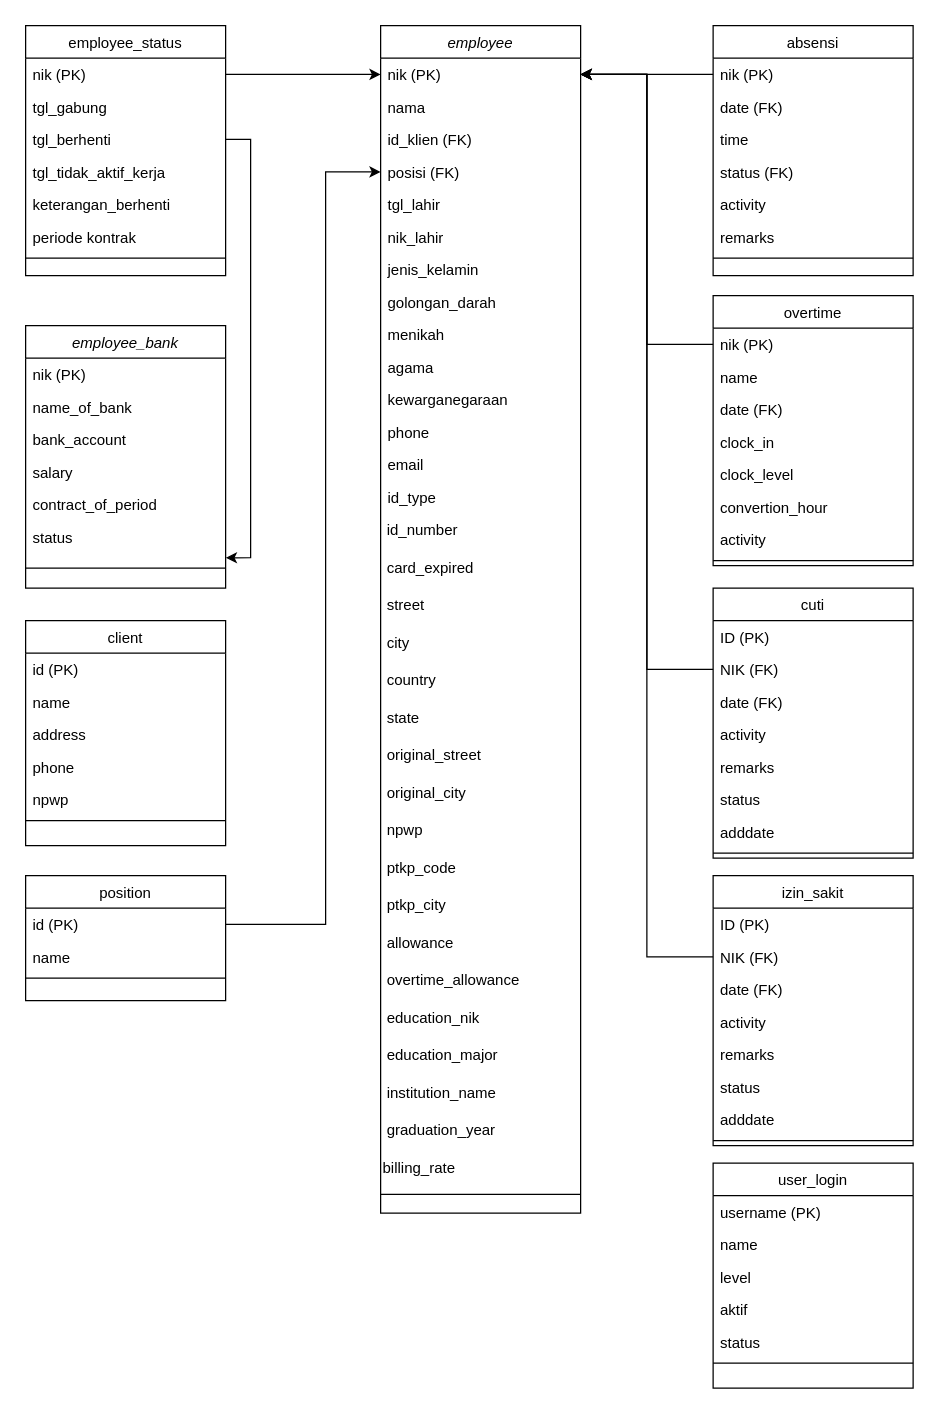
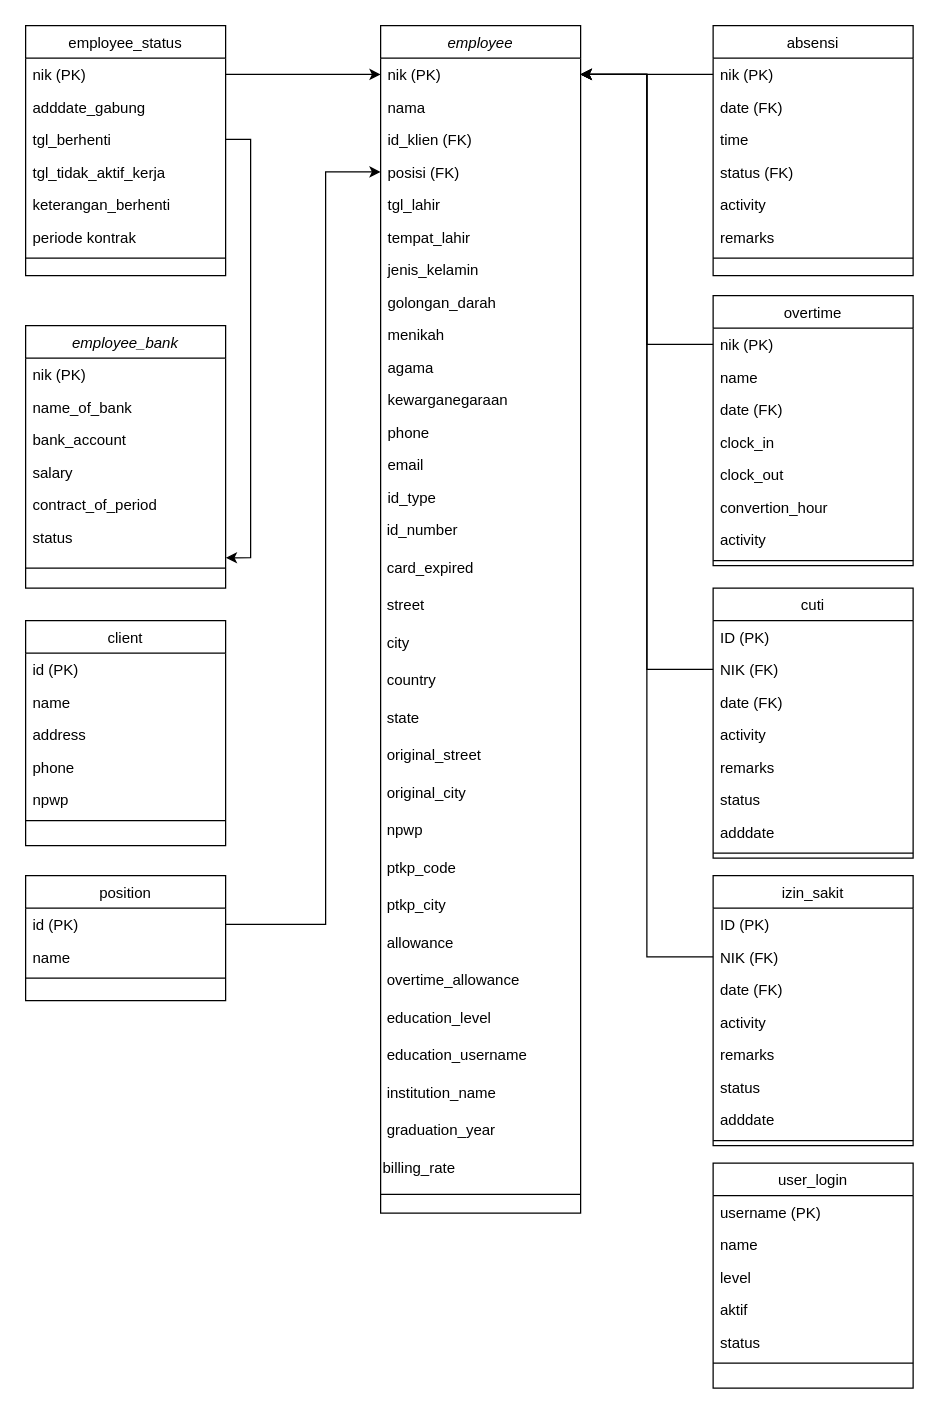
node "tgl_gabung": label "tgl_gabung" -> "adddate_gabung"
node "nik_lahir": label "nik_lahir" -> "tempat_lahir"
node "clock_level": label "clock_level" -> "clock_out"
node "education_nik": label "education_nik" -> "education_level"
node "education_major": label "education_major" -> "education_username"
